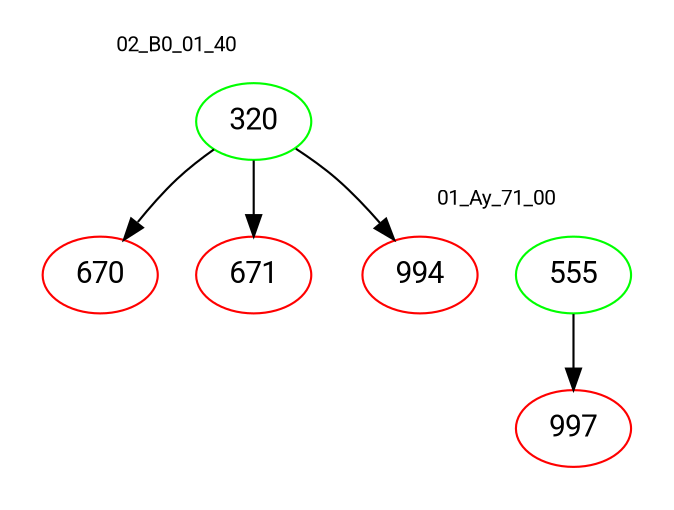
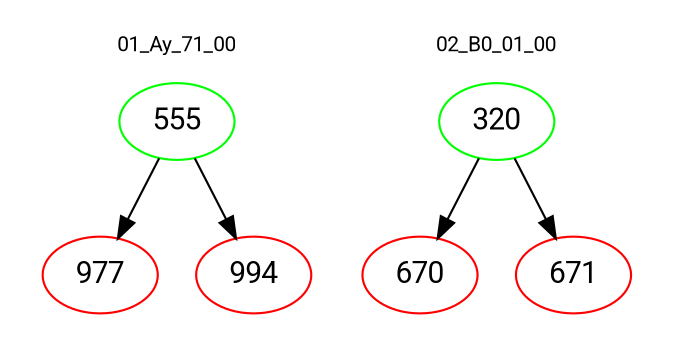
cluster "02_B0_01_40": label "02_B0_01_40" -> "02_B0_01_00"
edge "320" -> "994": now "555" -> "994"
node "997": label "997" -> "977"
